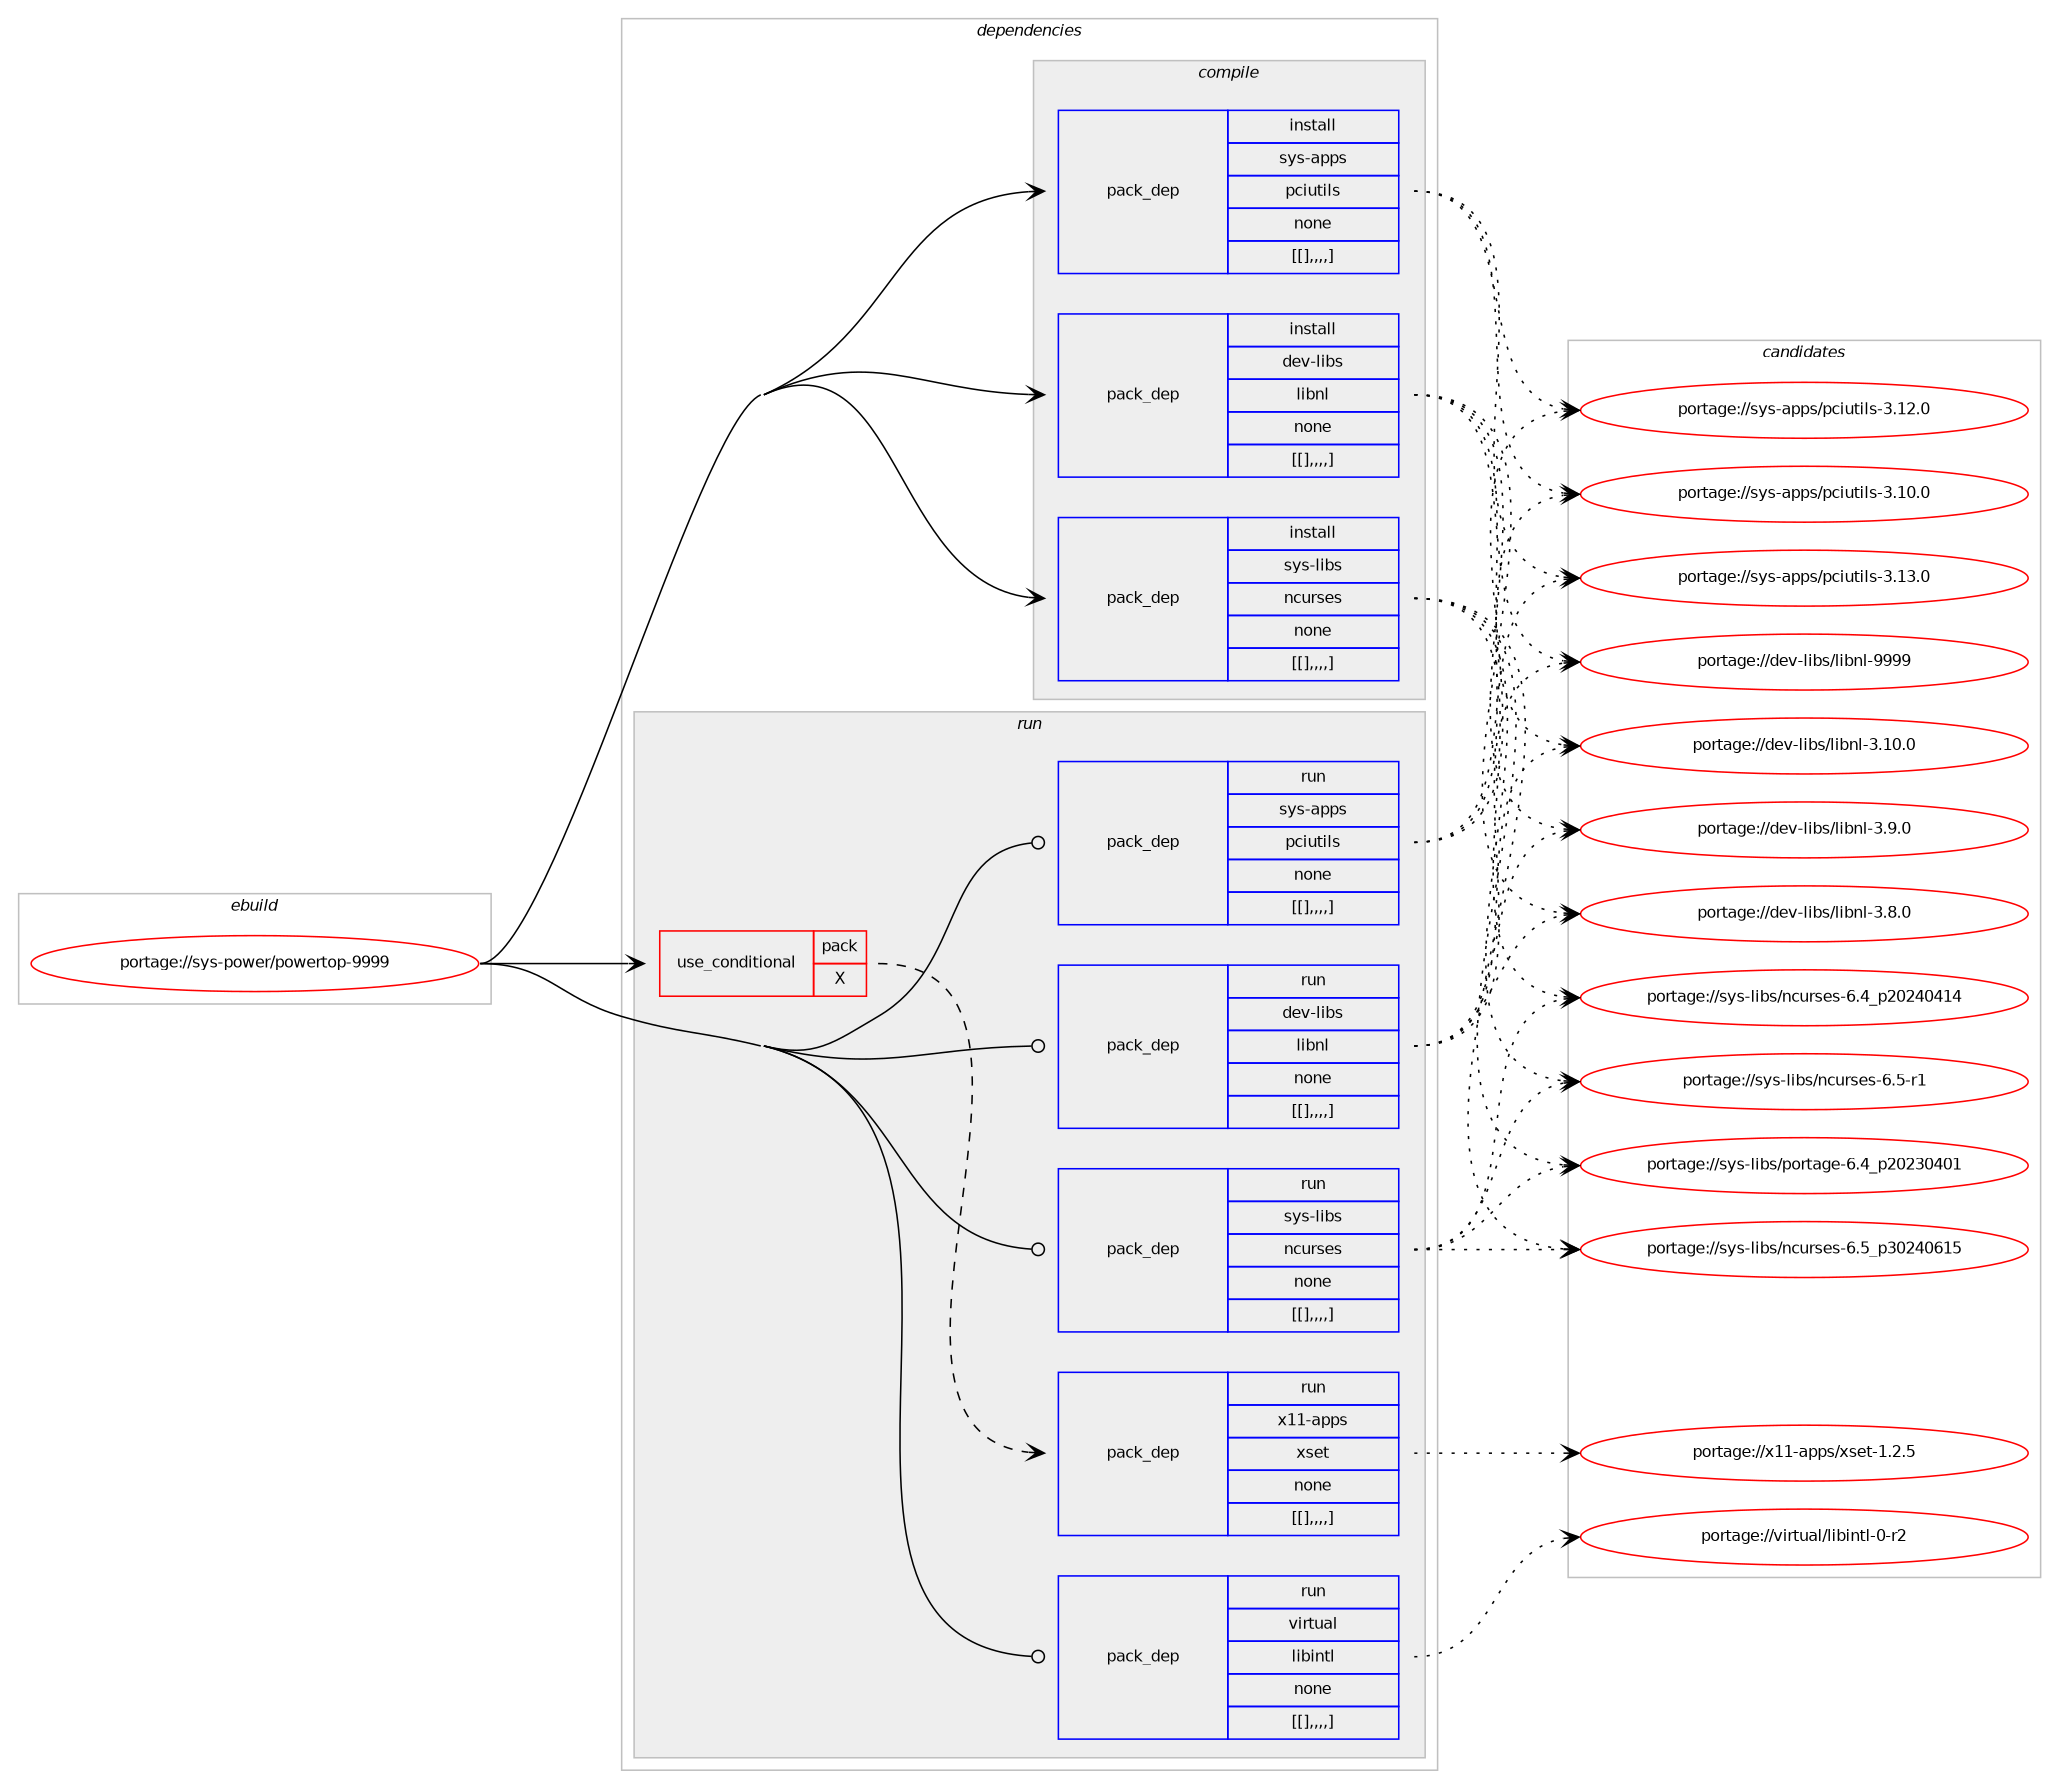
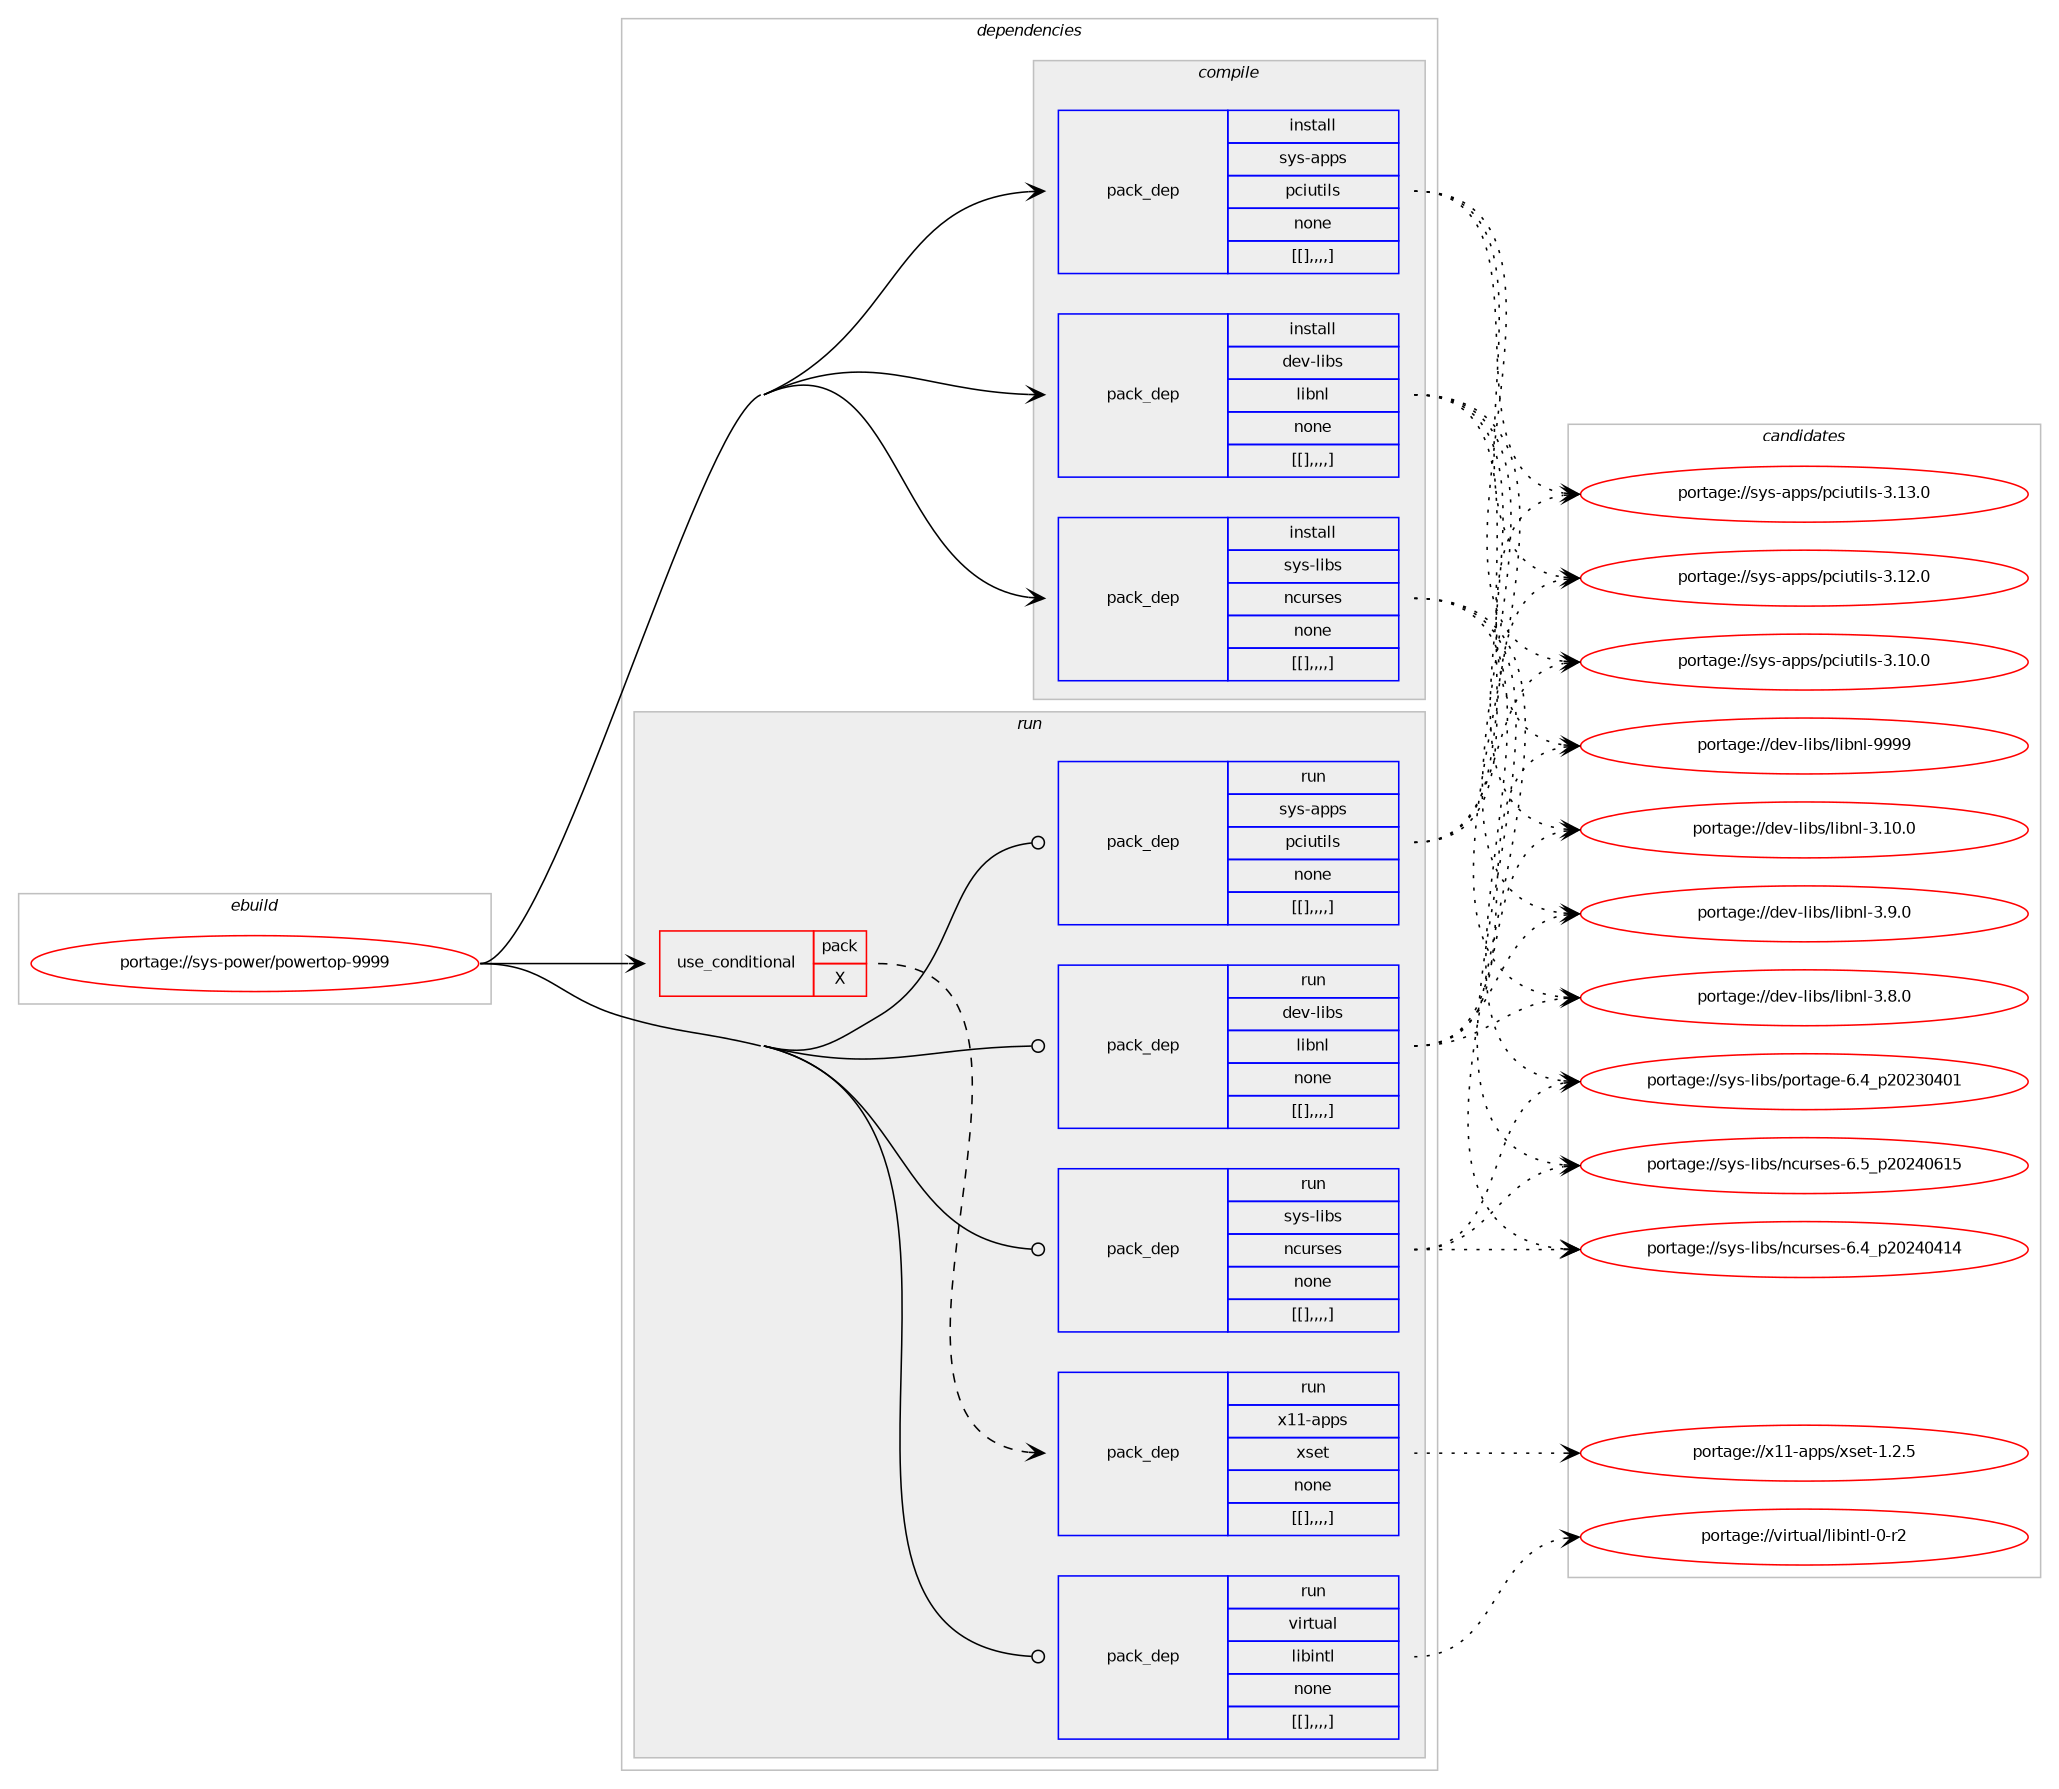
node "portage://sys-libs/ncurses-6.5-r1": removed
node "portage://sys-libs/ncurses-6.5_p30240615": label "portage://sys-libs/ncurses-6.5_p30240615" -> "portage://sys-libs/ncurses-6.5_p20240615"
